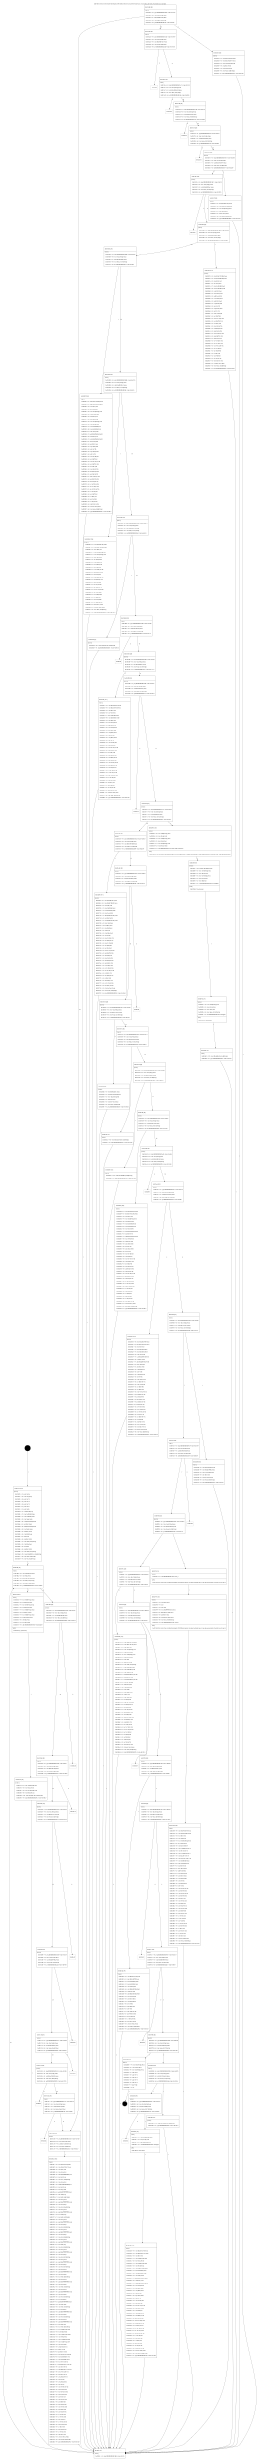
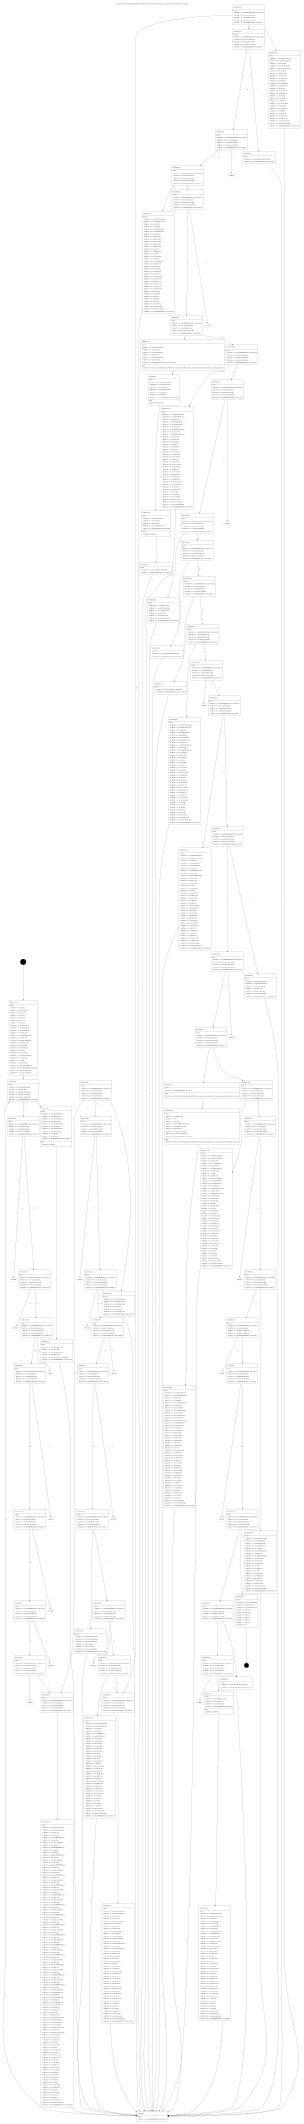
edge "0x401d64 [28]" -> "0x401d80 [28]": reversed
